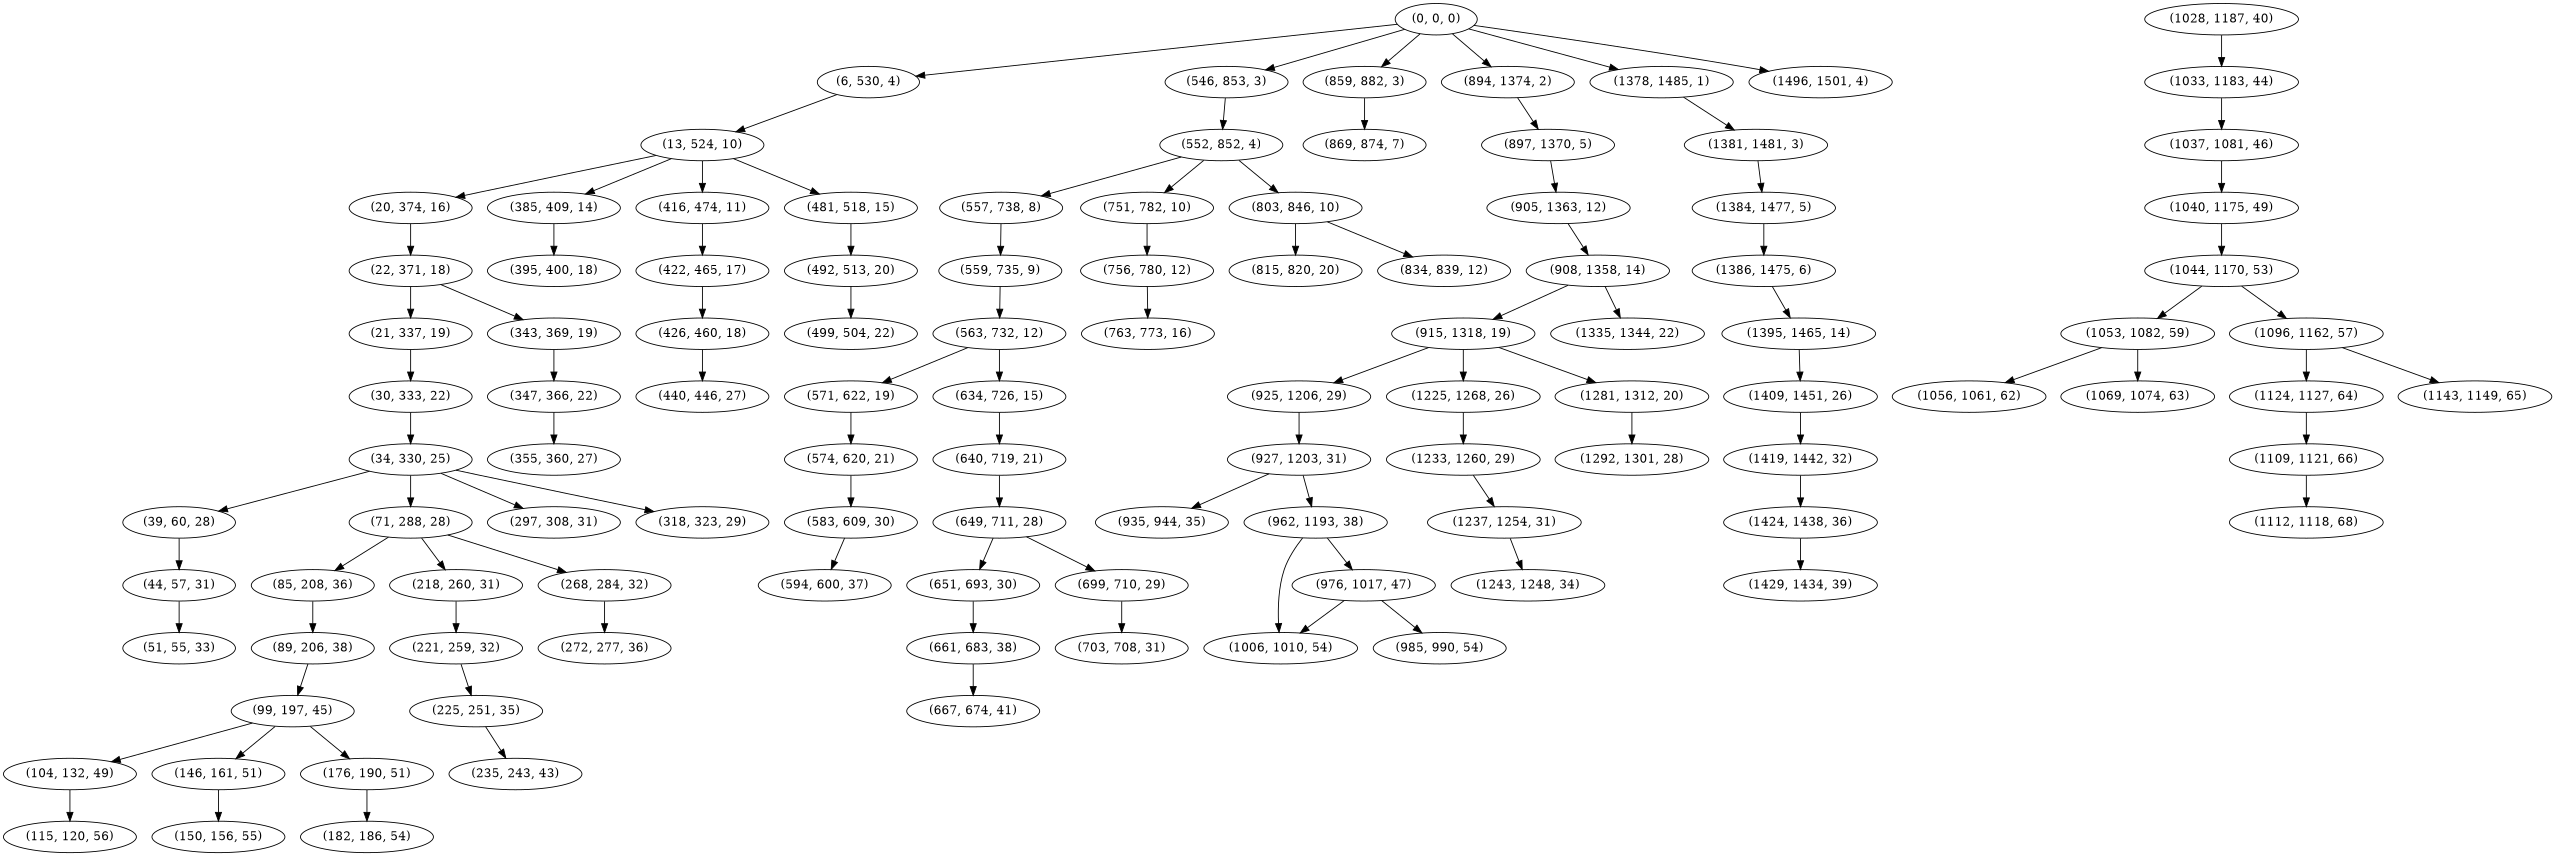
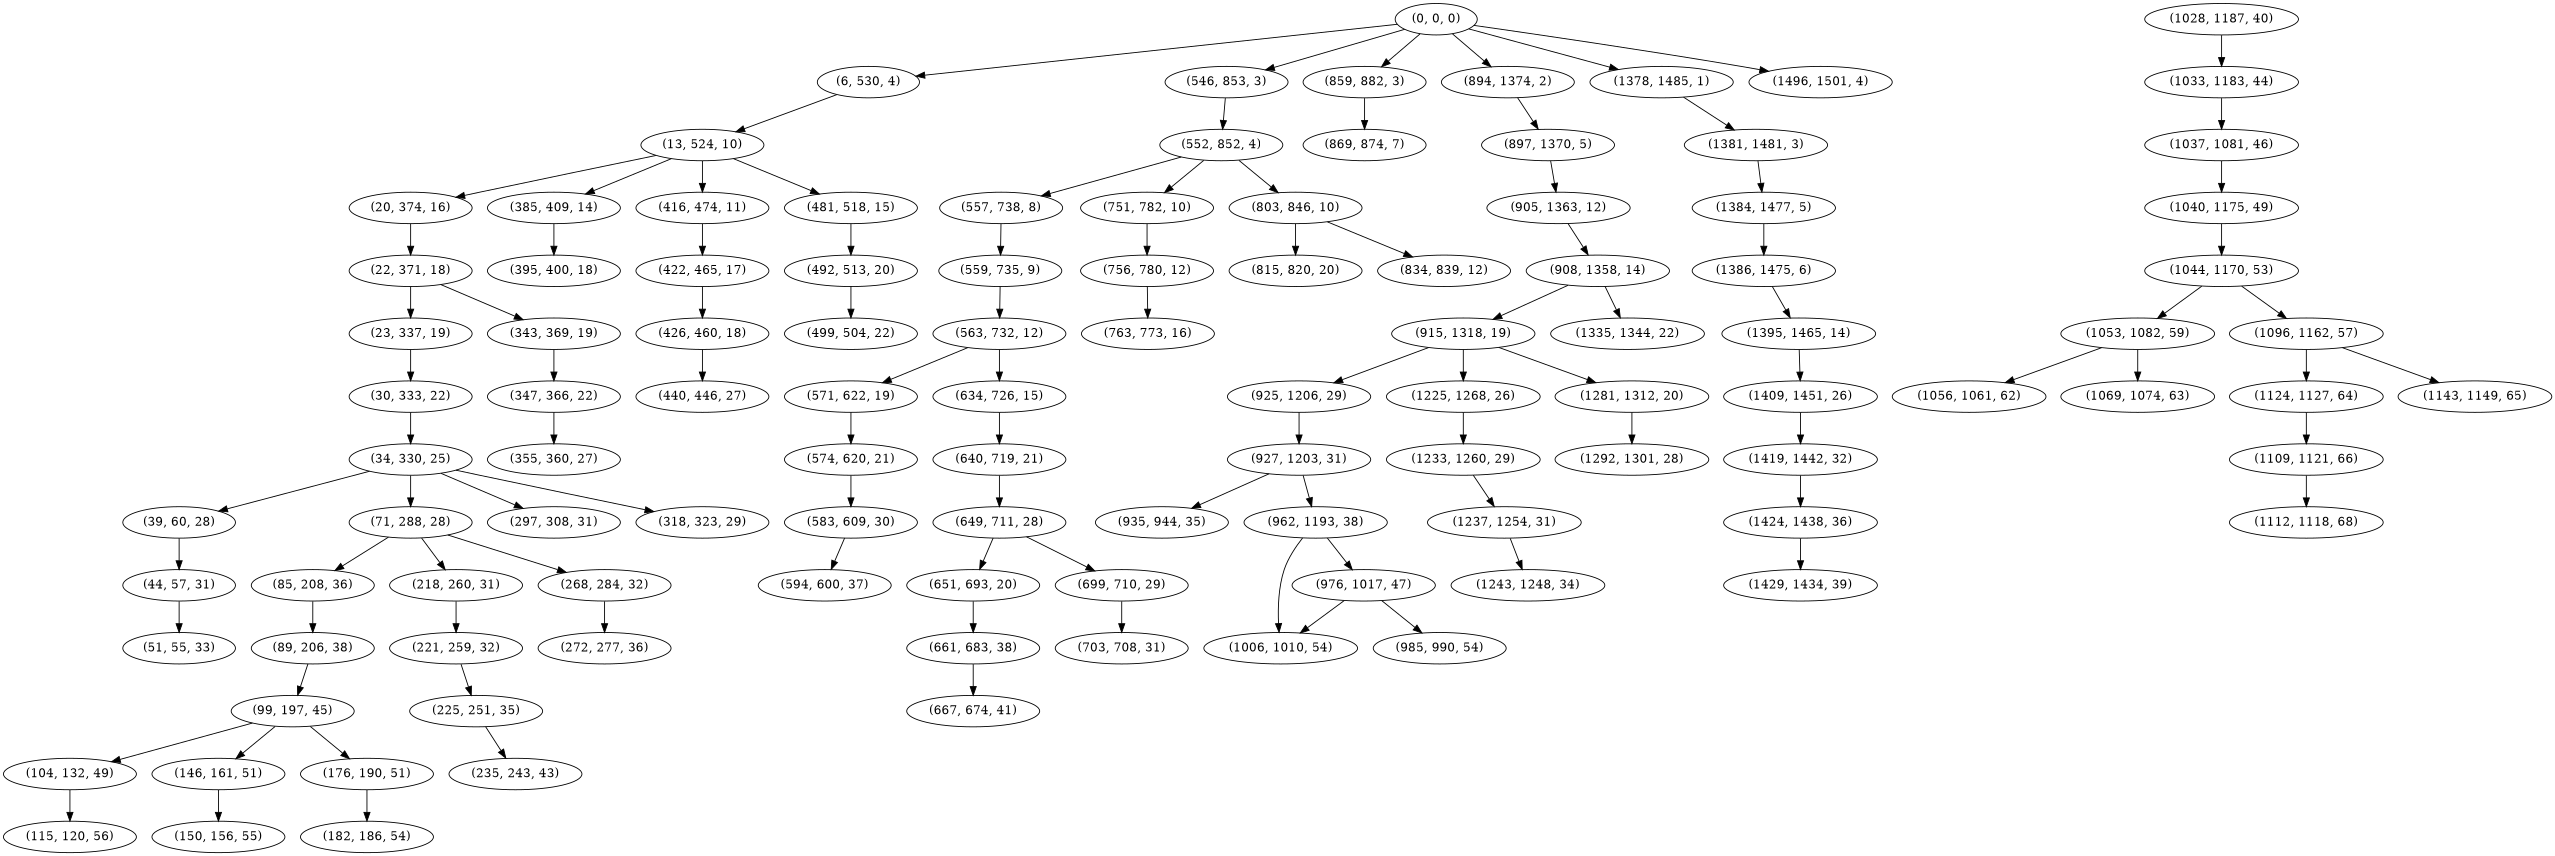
node "(21, 337, 19)": label "(21, 337, 19)" -> "(23, 337, 19)"
node "(651, 693, 30)": label "(651, 693, 30)" -> "(651, 693, 20)"
